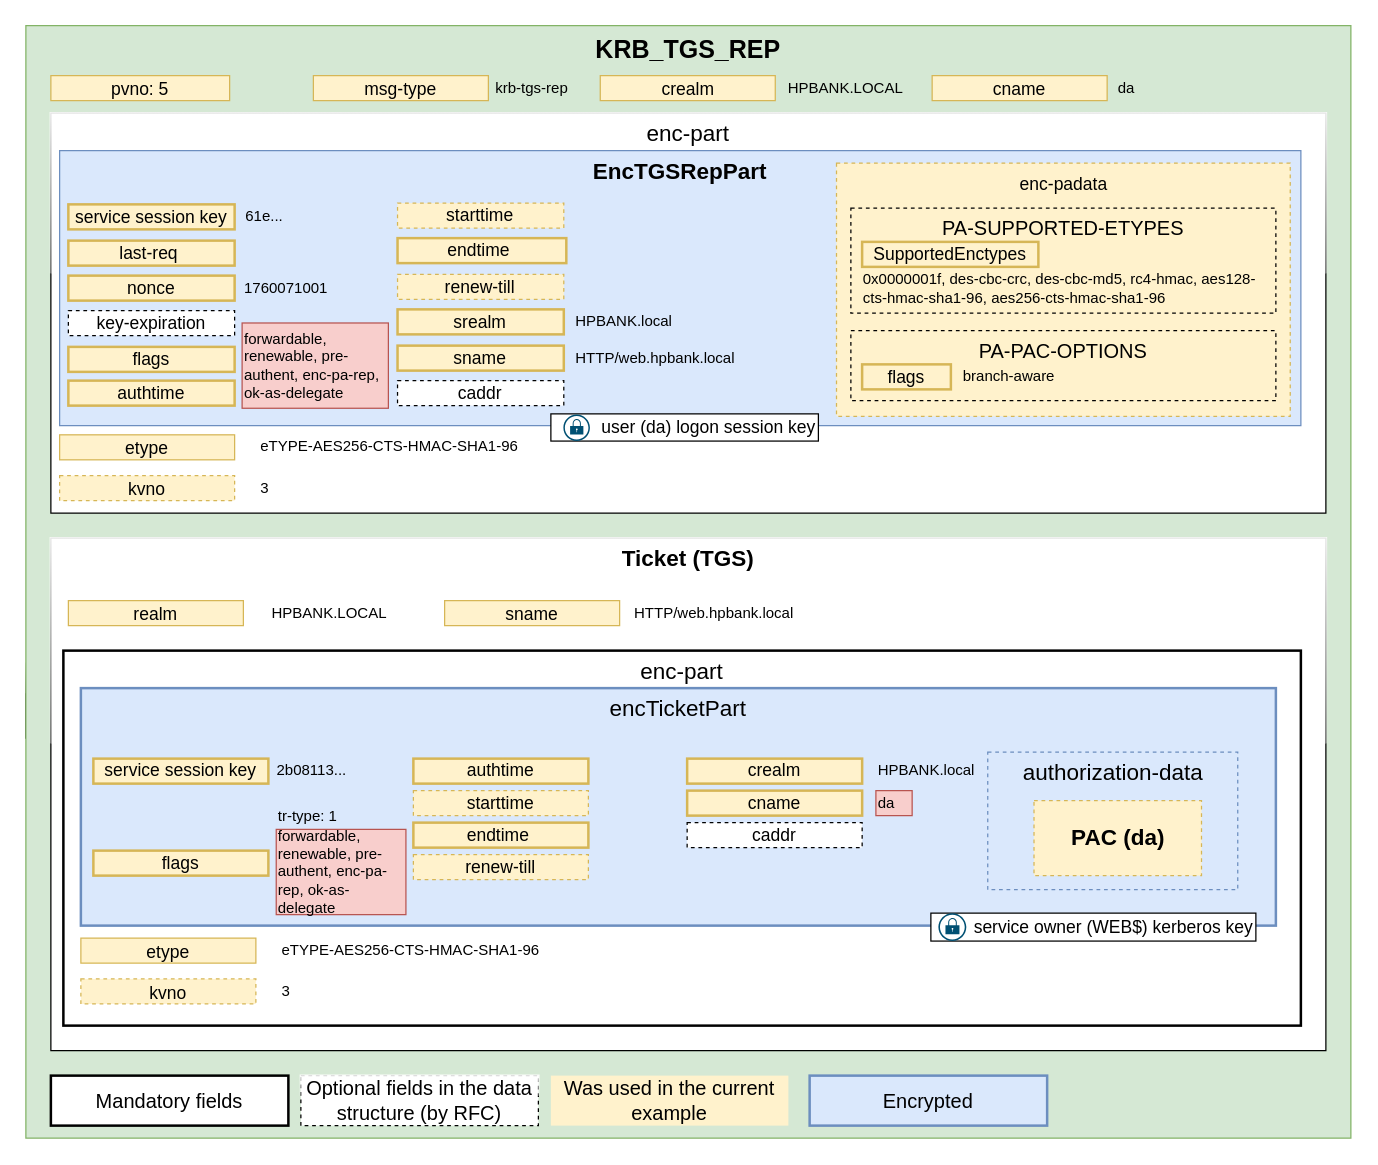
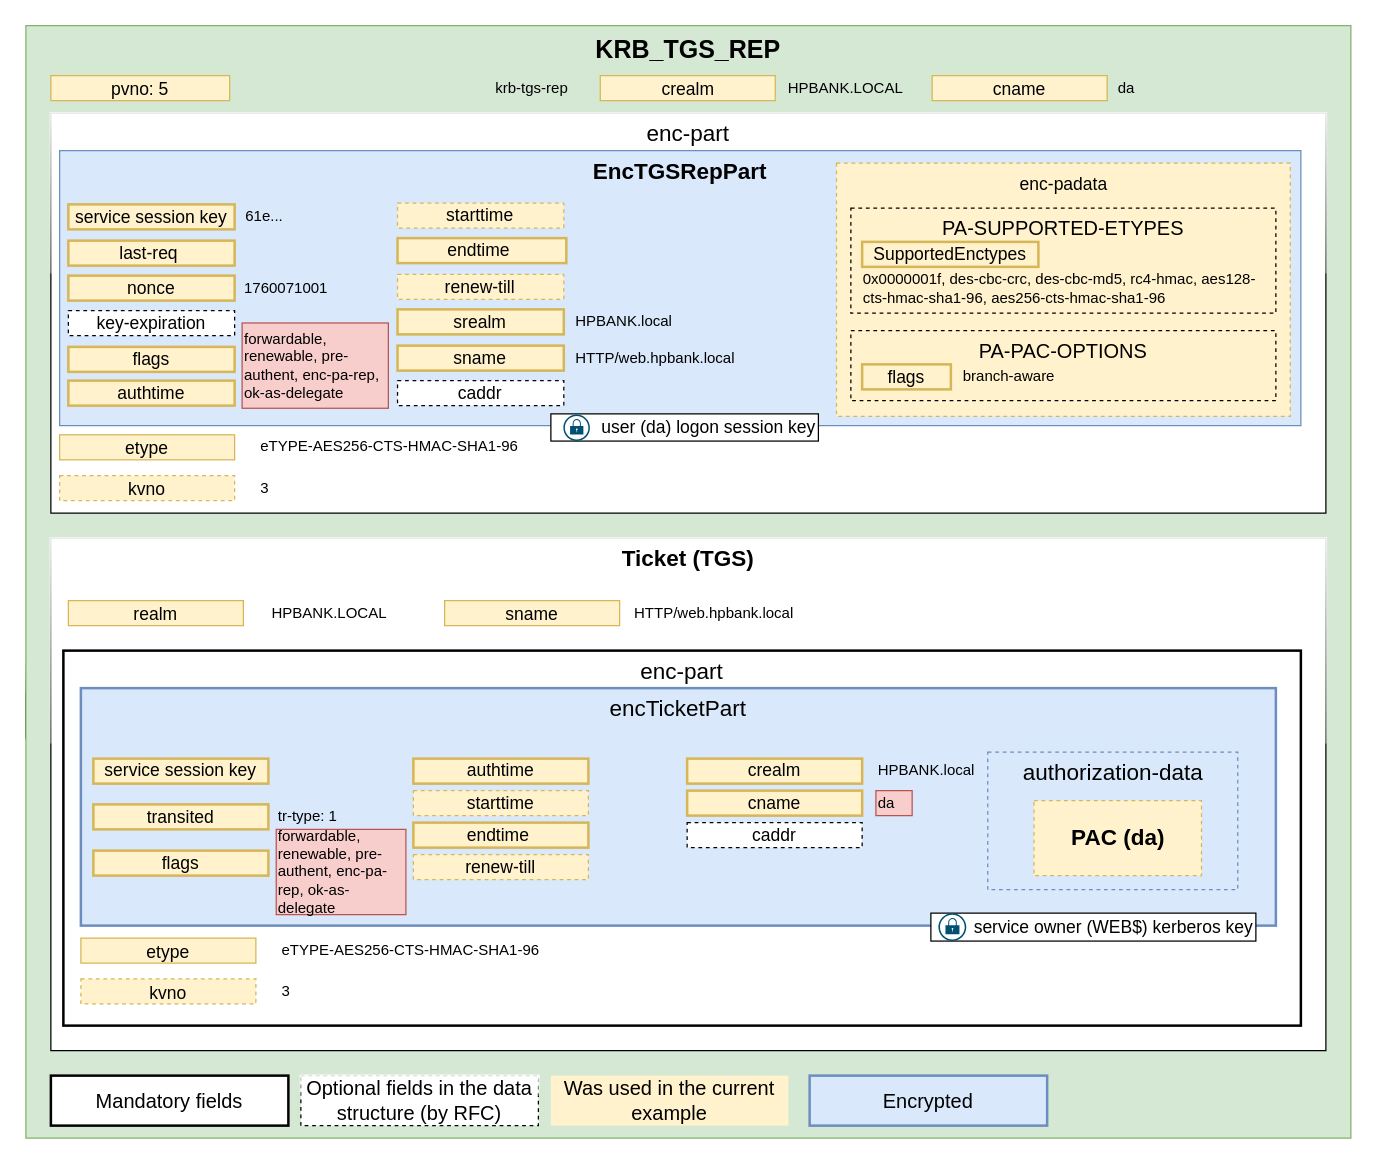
node "msg-type": removed
node "2b08113...": removed
node "transited": added
